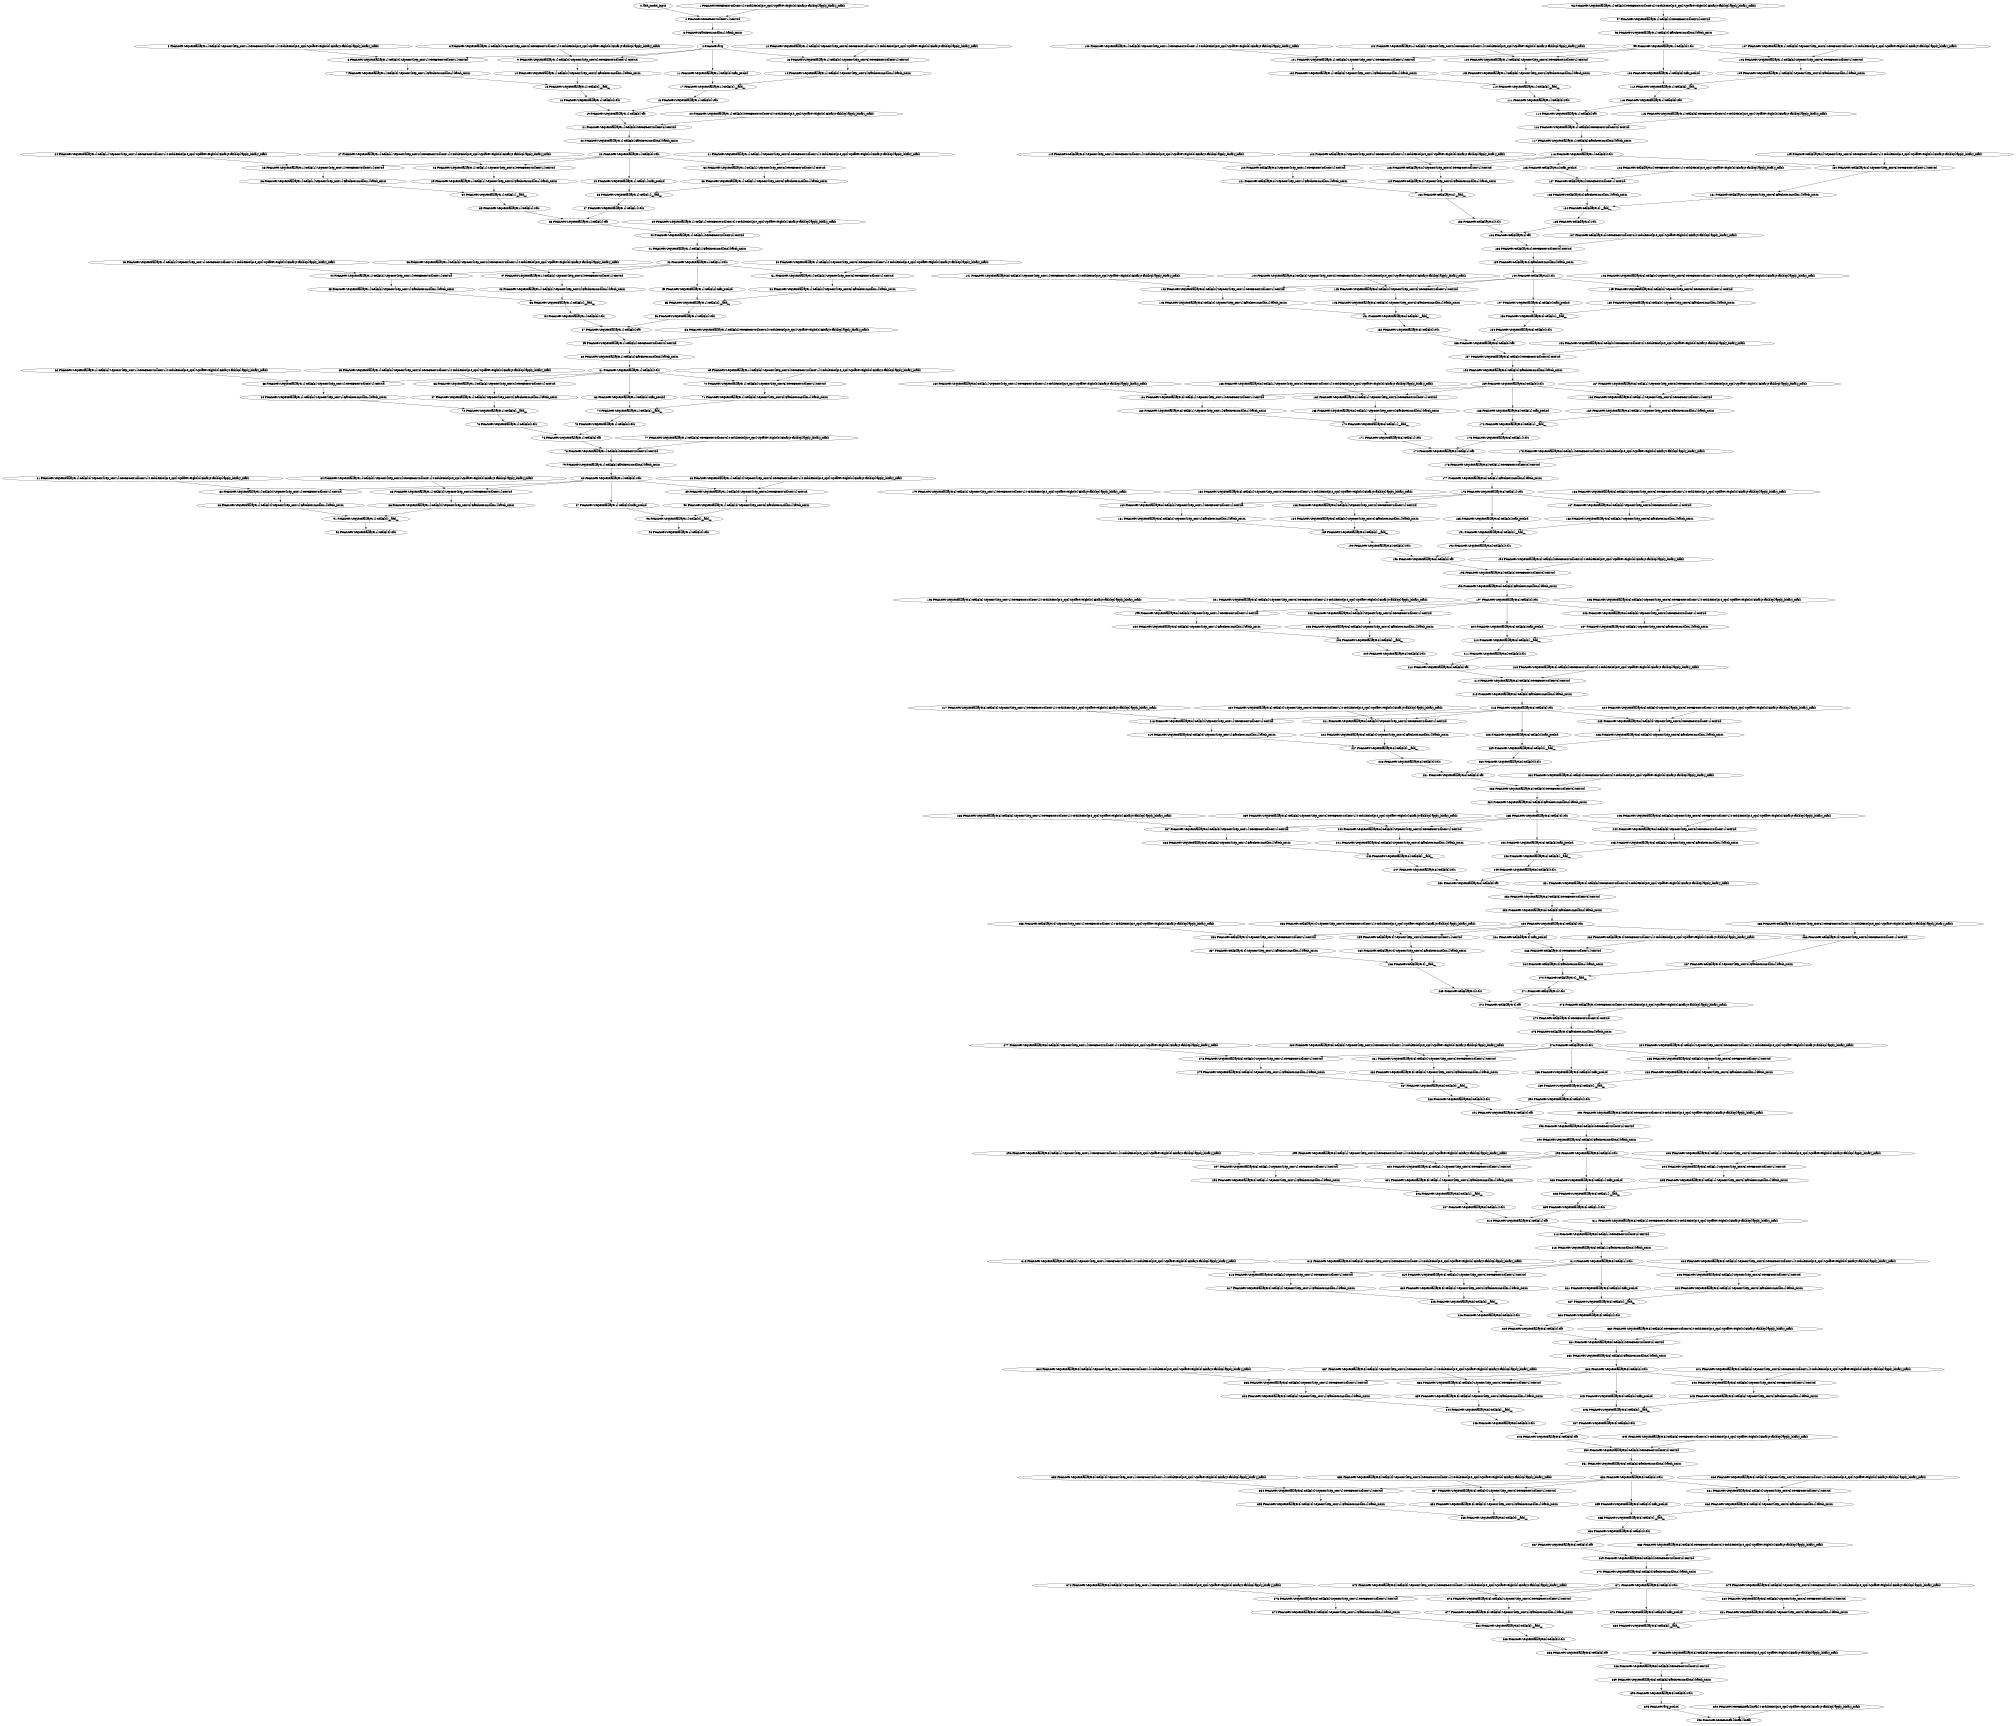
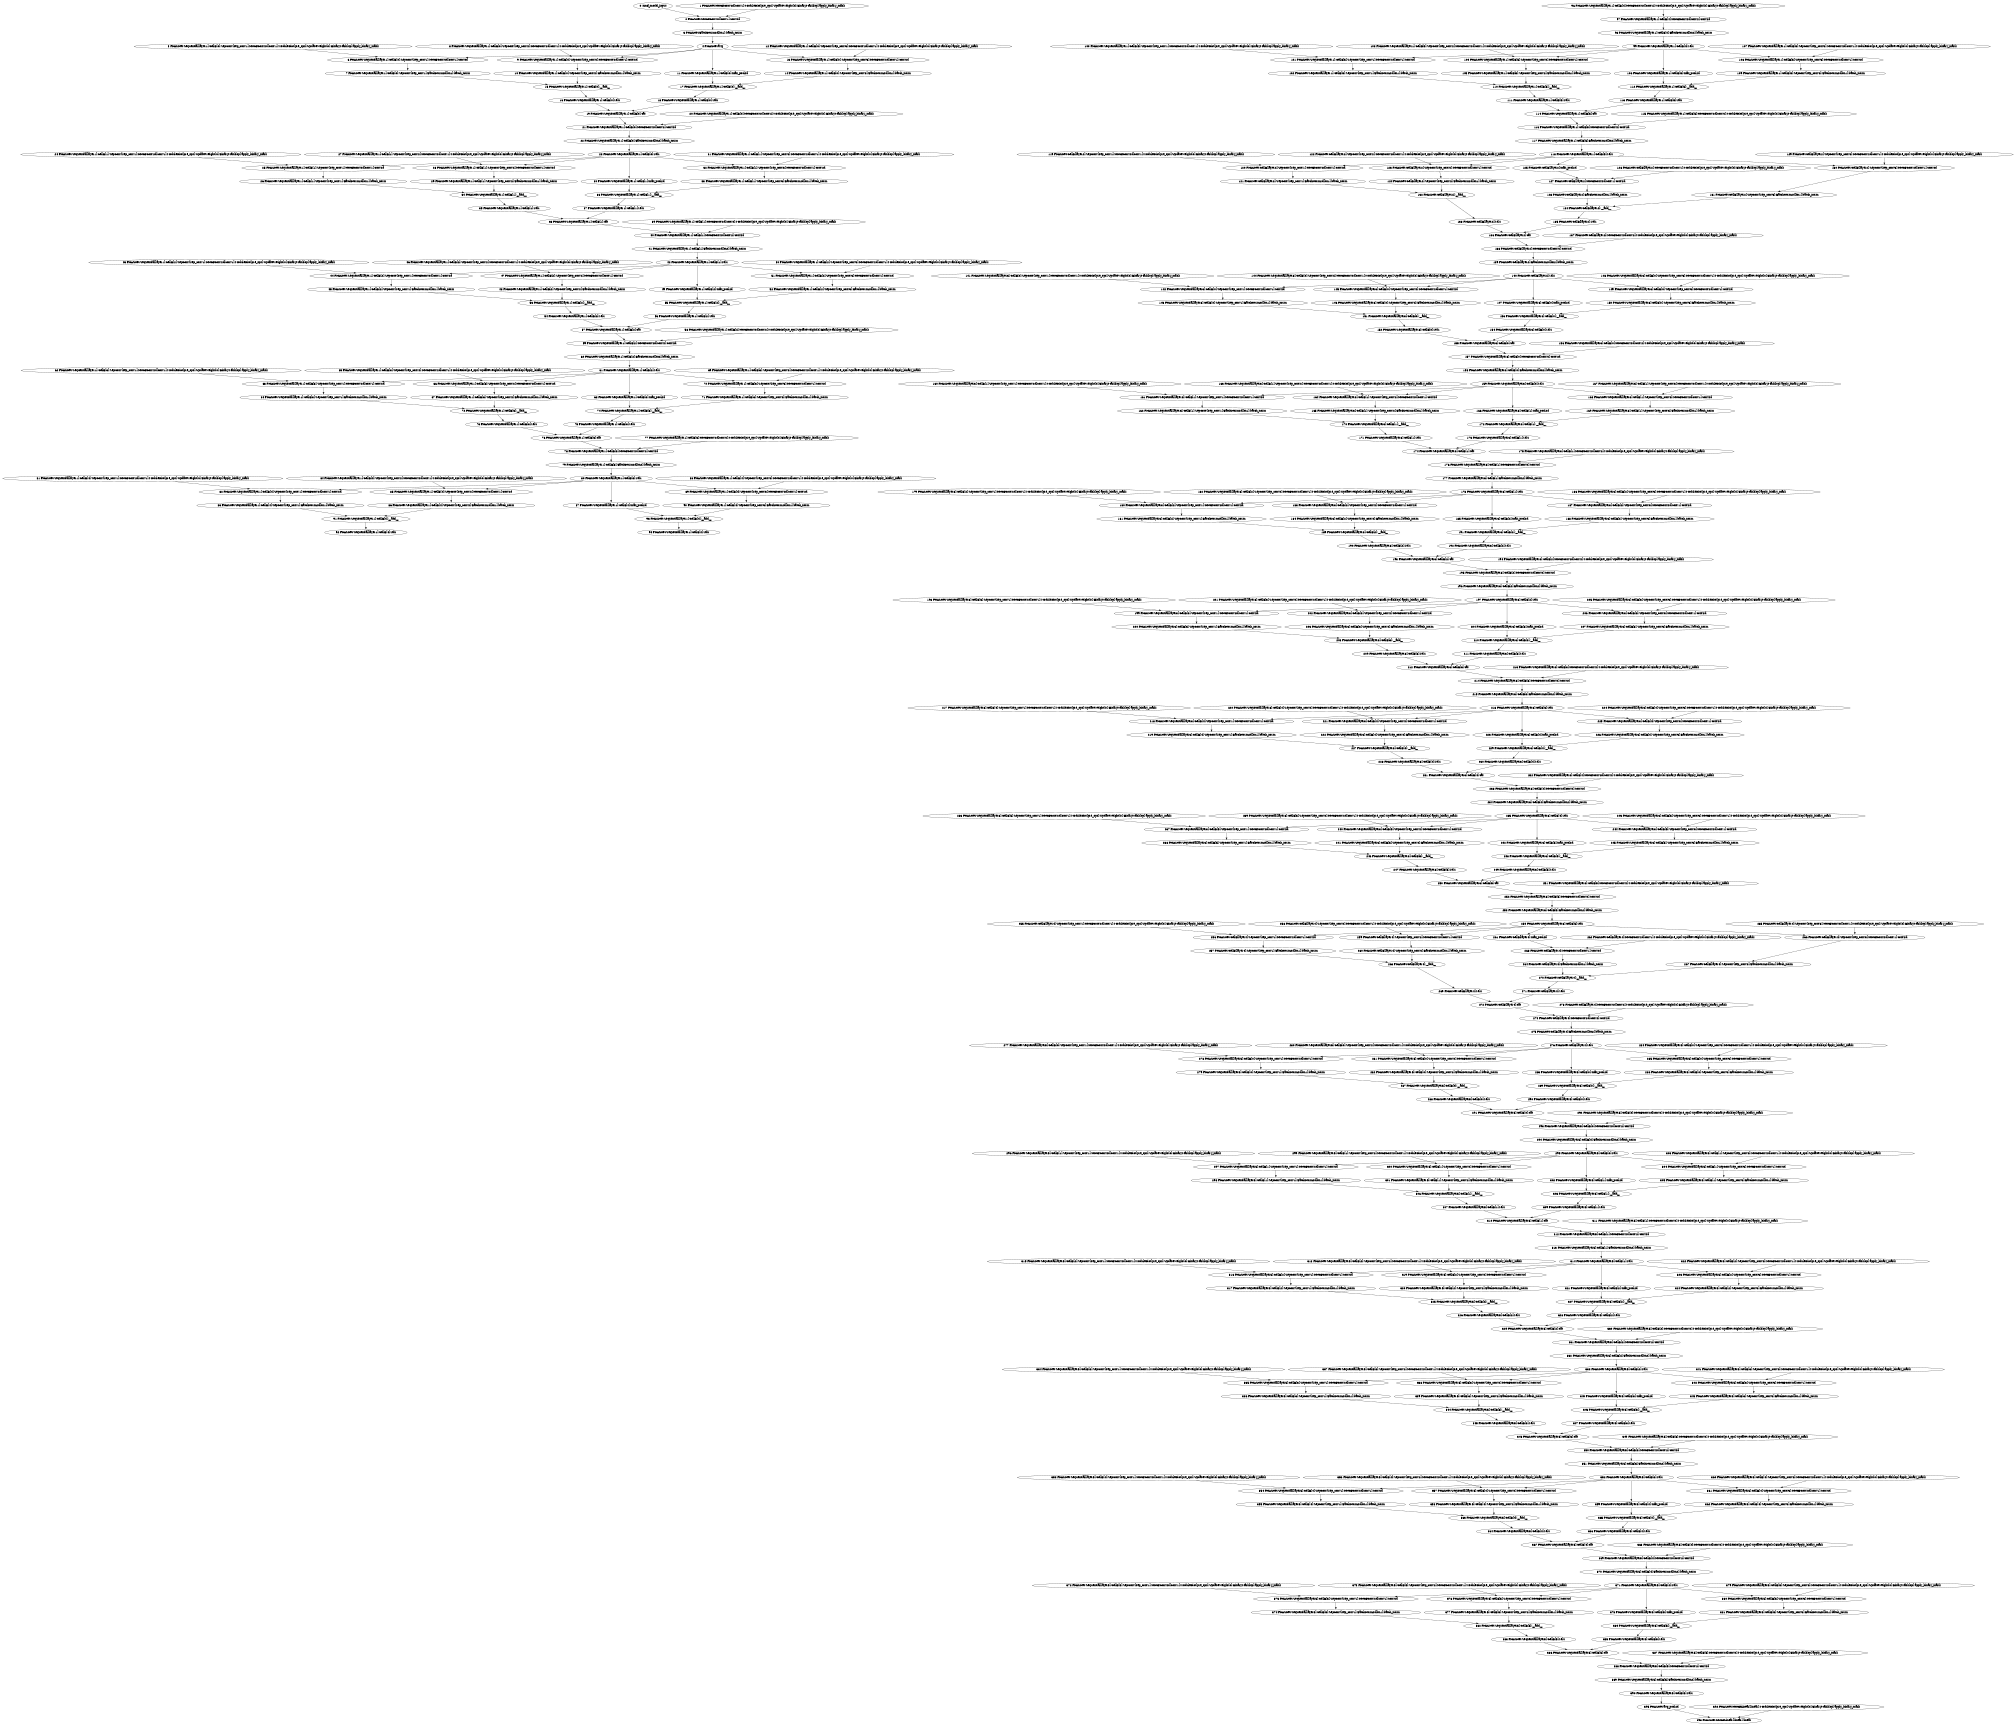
node "0 /add_model_input": label "0 /add_model_input" -> "0 /nncf_model_input"
node "364 PNASNet/Sequential[layer5]/CellB[4]/relu": added
node "385 PNASNet/Sequential[layer5]/CellB[5]/relu": added
